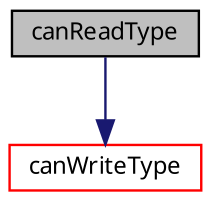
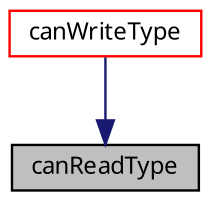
edge "canReadType" -> "canWriteType": reversed
